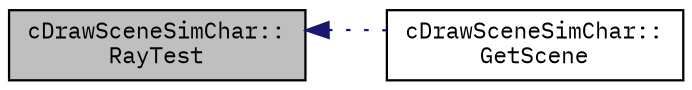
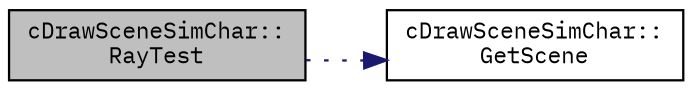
edge "cDrawSceneSimChar:: GetScene" -> "cDrawSceneSimChar:: RayTest": reversed
